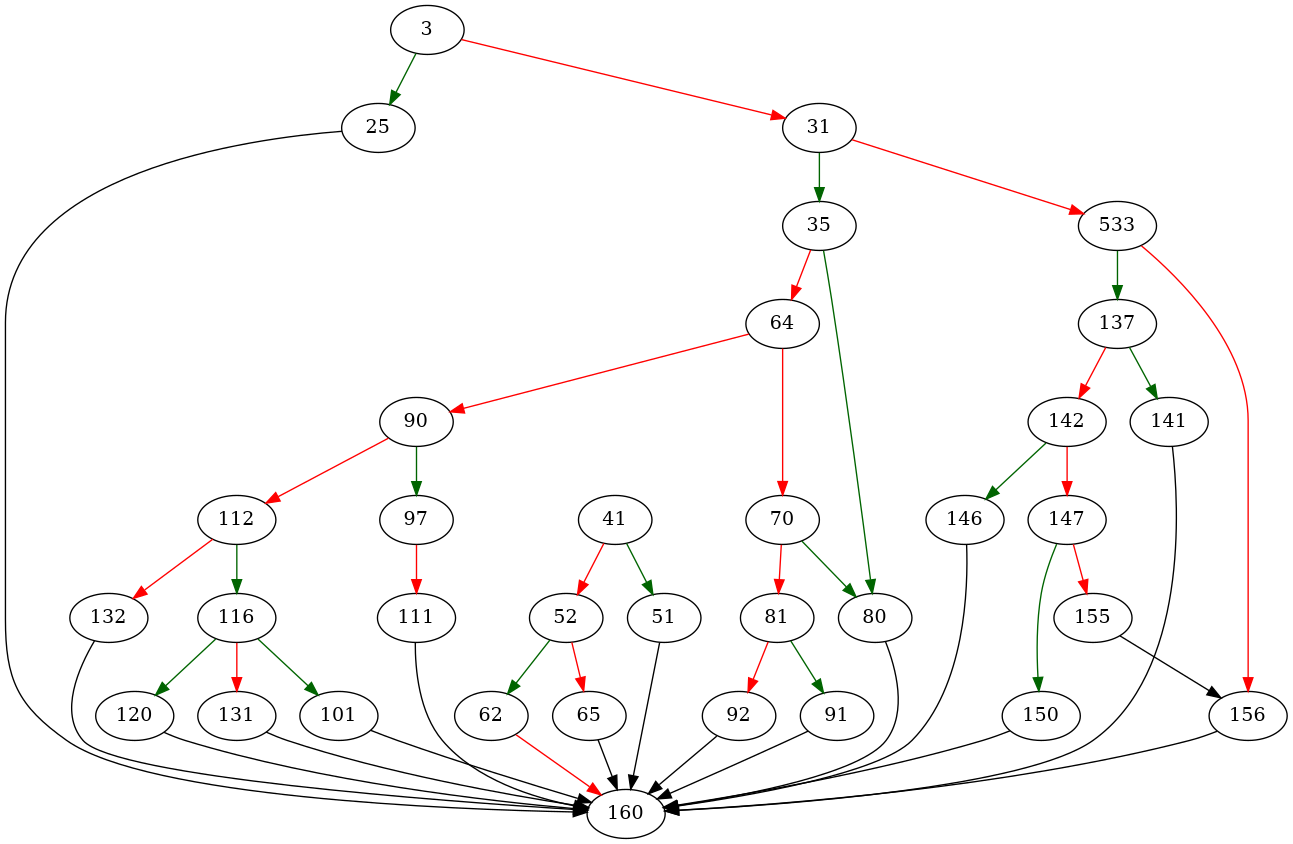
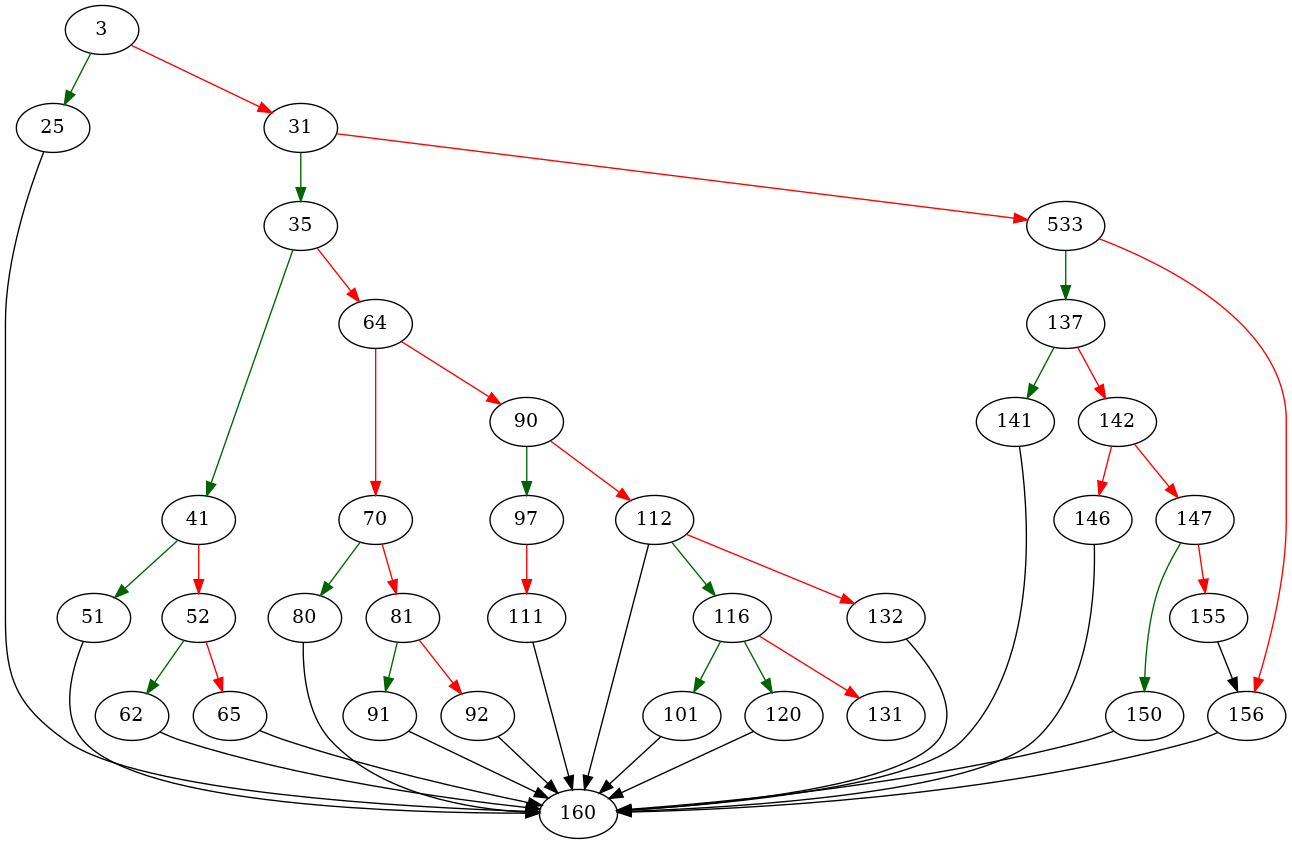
edge "35" -> "80": now "35" -> "41"
edge "142" -> "146": color darkgreen -> red
edge "62" -> "160": color red -> black
edge "131" -> "160": now "112" -> "160"
